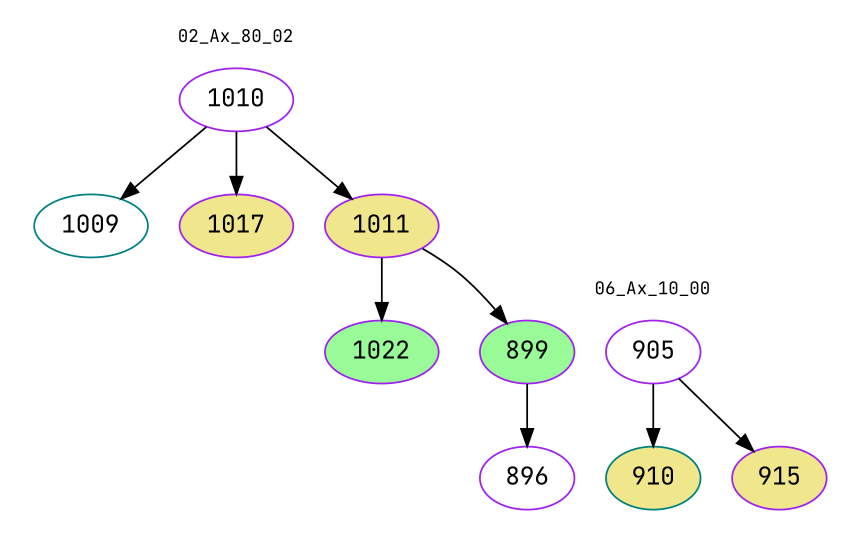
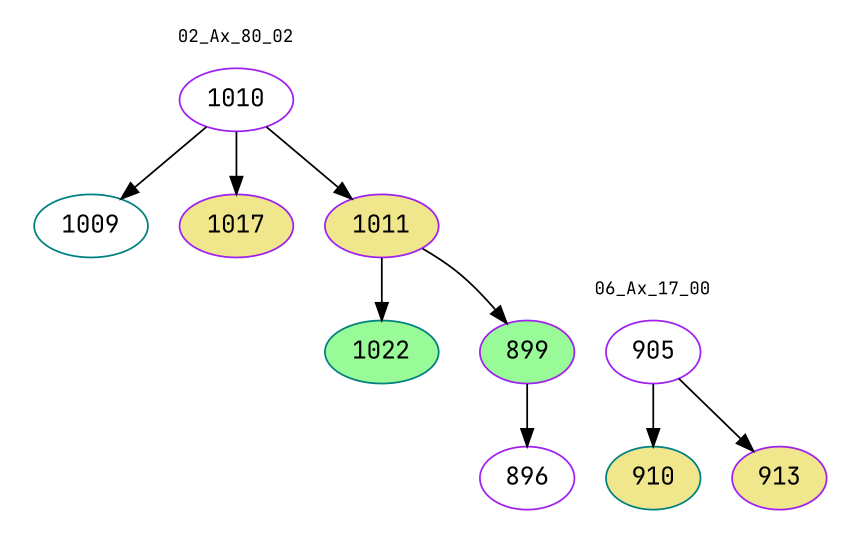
cluster "06_Ax_10_00": label "06_Ax_10_00" -> "06_Ax_17_00"
node "1022": color purple -> teal
node "915": label "915" -> "913"
